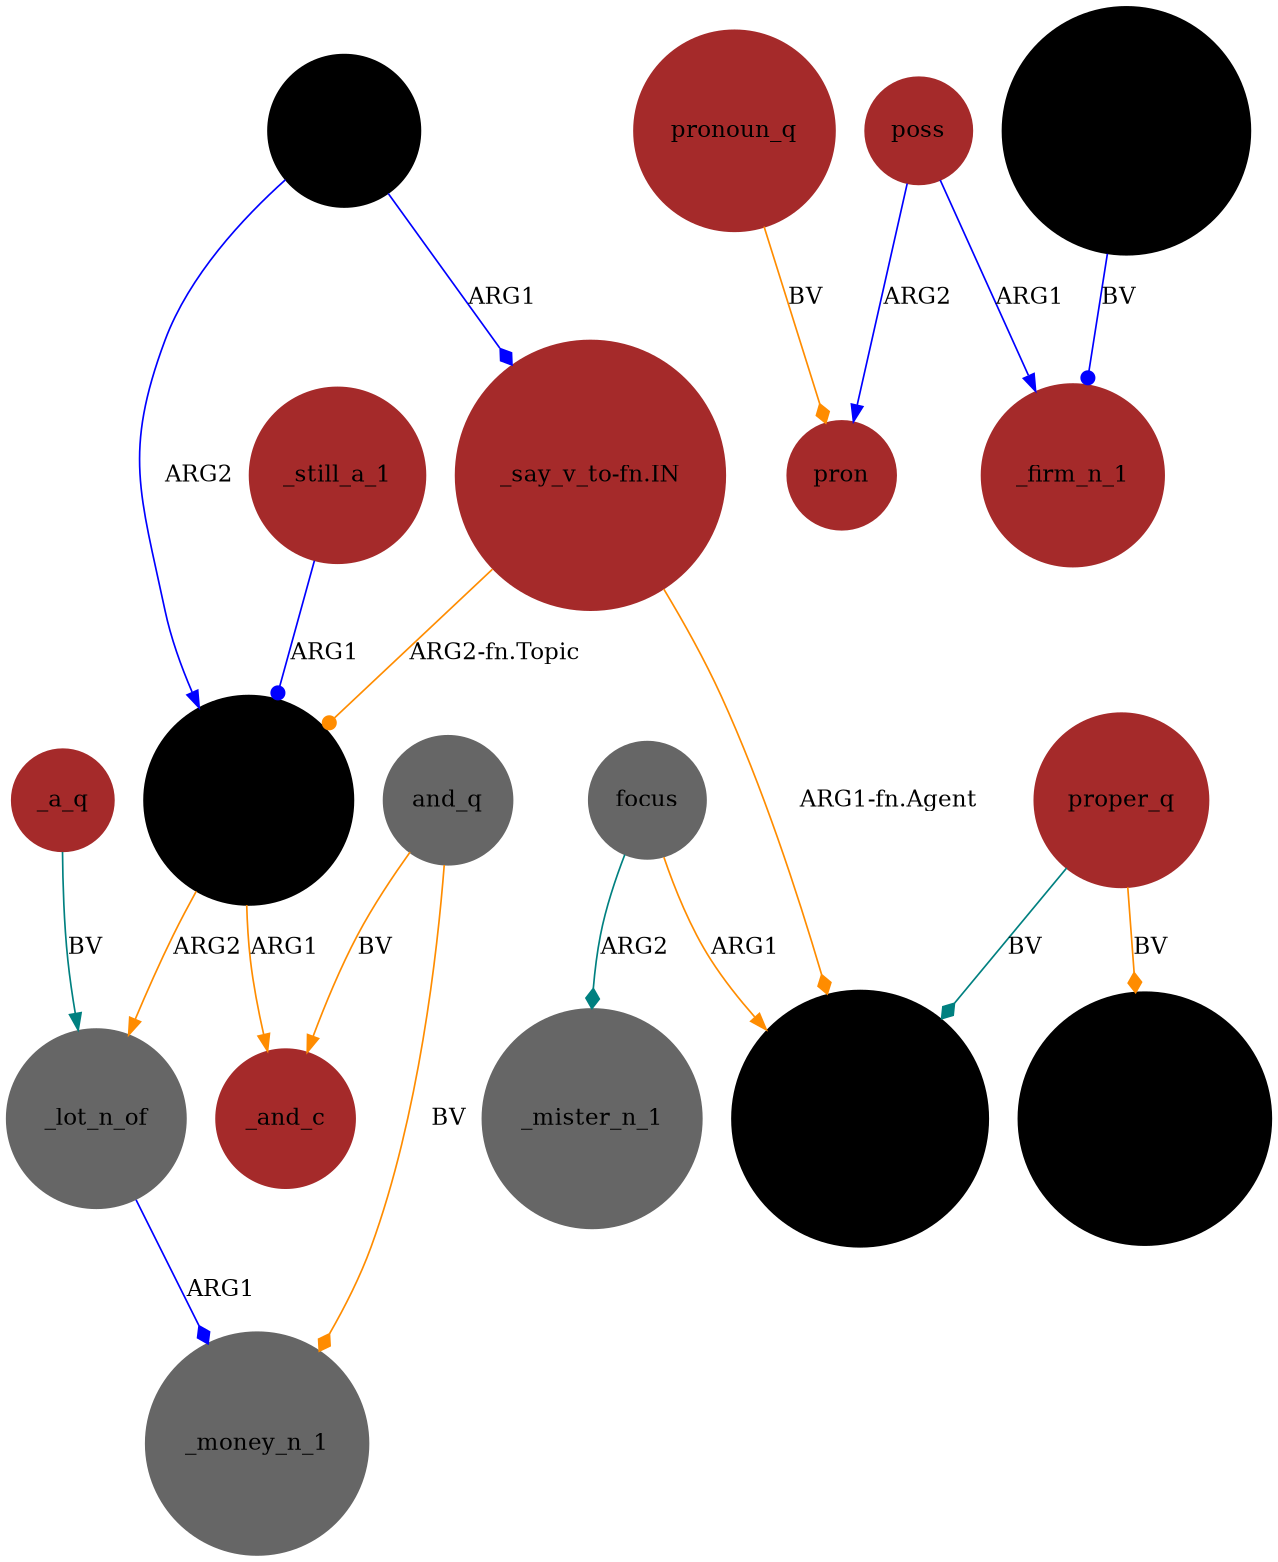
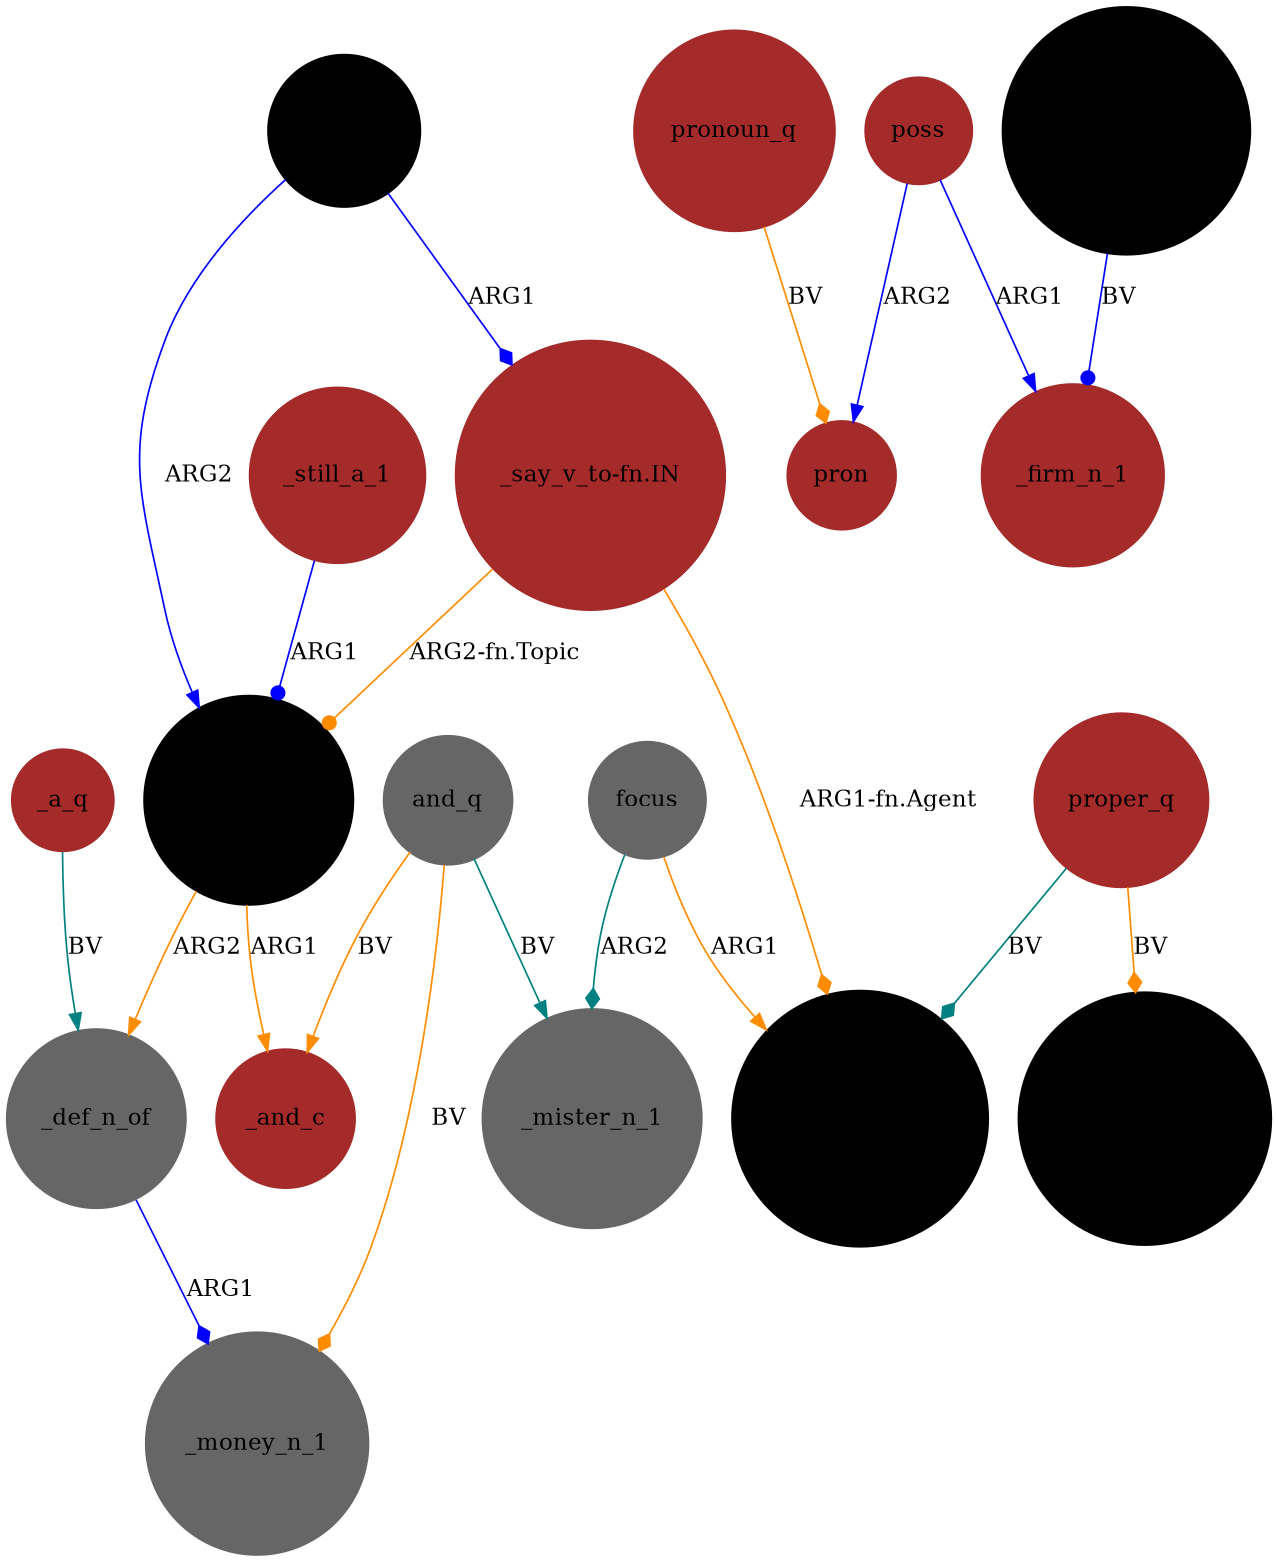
edge "and_q" -> "_mister_n_1": added, label "BV"
node "_lot_n_of": label "_lot_n_of" -> "_def_n_of"
